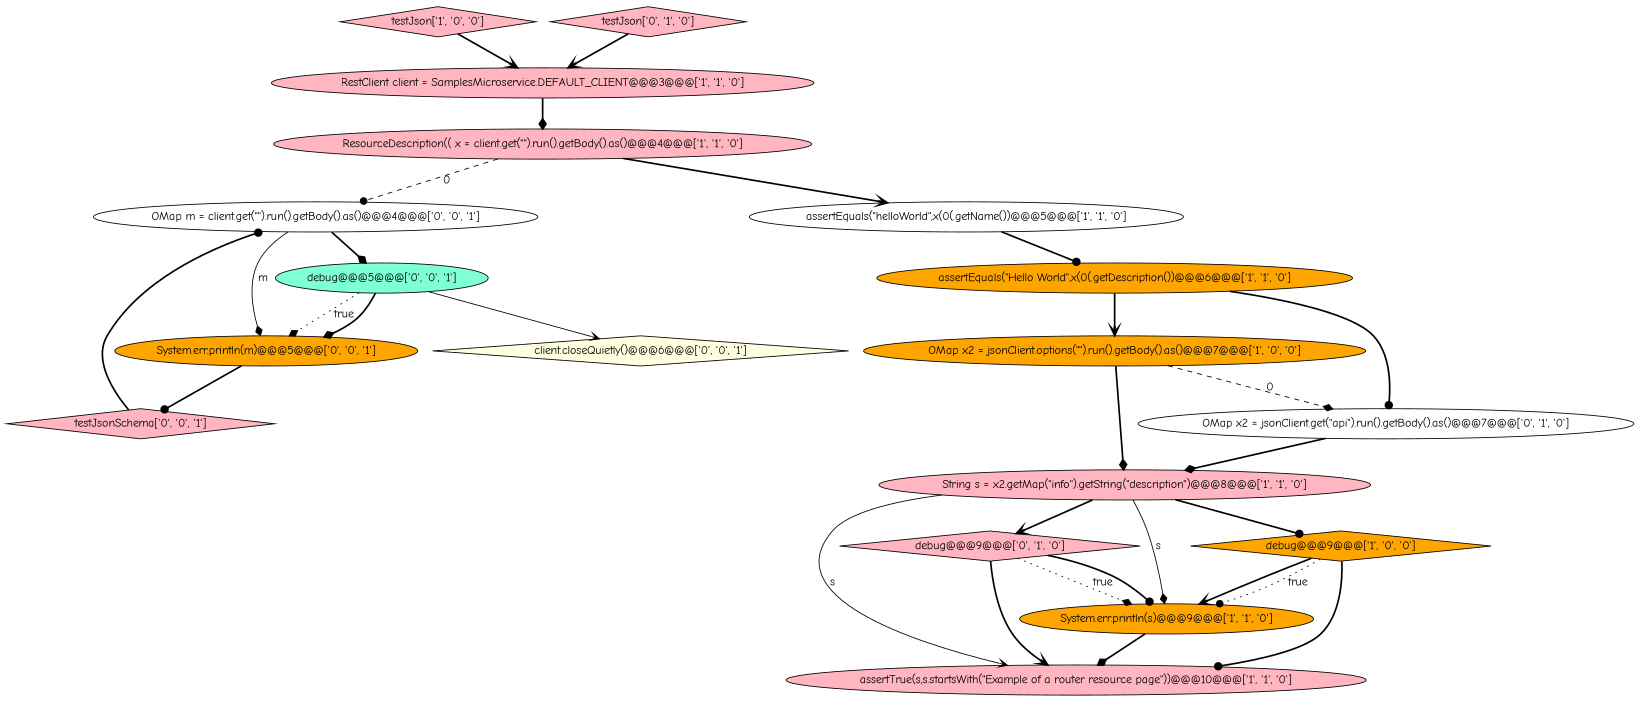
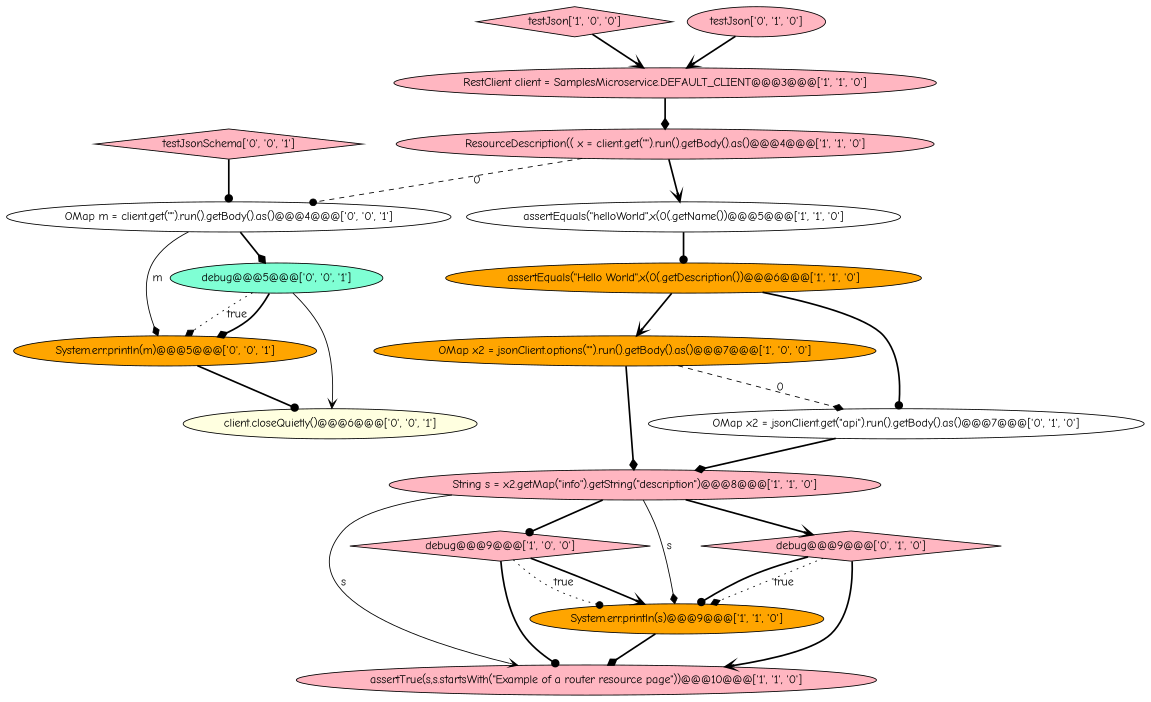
node "testJson['0', '1', '0']": shape diamond -> ellipse
node "client.closeQuietly()@@@6@@@['0', '0', '1']": shape diamond -> ellipse
edge "System.err.println(m)@@@5@@@['0', '0', '1']" -> "testJsonSchema['0', '0', '1']": now "System.err.println(m)@@@5@@@['0', '0', '1']" -> "client.closeQuietly()@@@6@@@['0', '0', '1']"
node "debug@@@9@@@['1', '0', '0']": fillcolor orange -> lightpink
